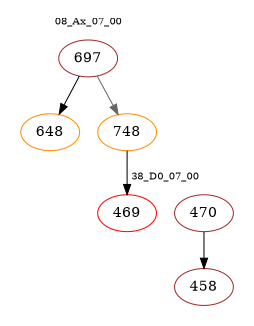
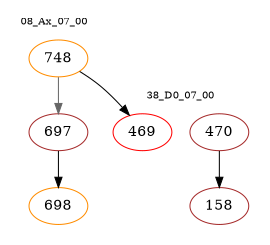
edge "697" -> "748": reversed
node "648": label "648" -> "698"
node "458": label "458" -> "158"
